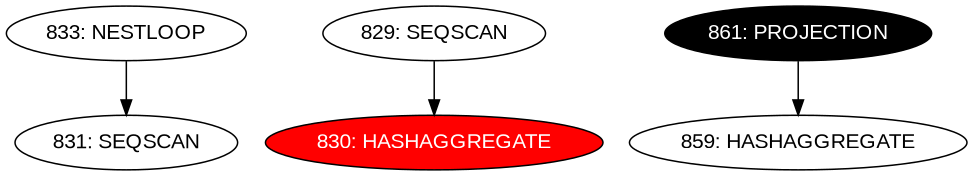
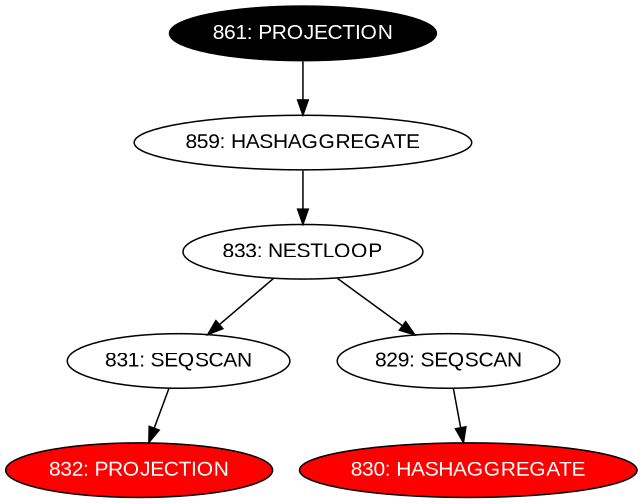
edge "859: HASHAGGREGATE" -> "833: NESTLOOP": added
edge "833: NESTLOOP" -> "829: SEQSCAN": added
node "832: PROJECTION": added
